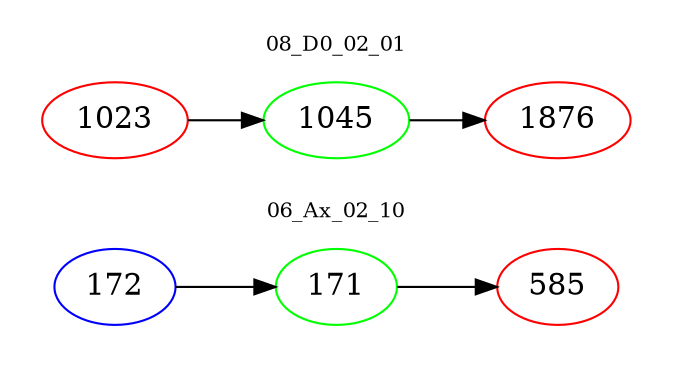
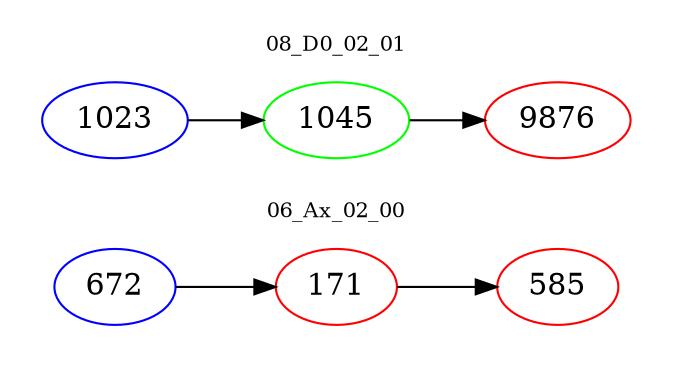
node "1023": color red -> blue
node "1876": label "1876" -> "9876"
cluster "06_Ax_02_10": label "06_Ax_02_10" -> "06_Ax_02_00"
node "172": label "172" -> "672"
node "171": color green -> red
